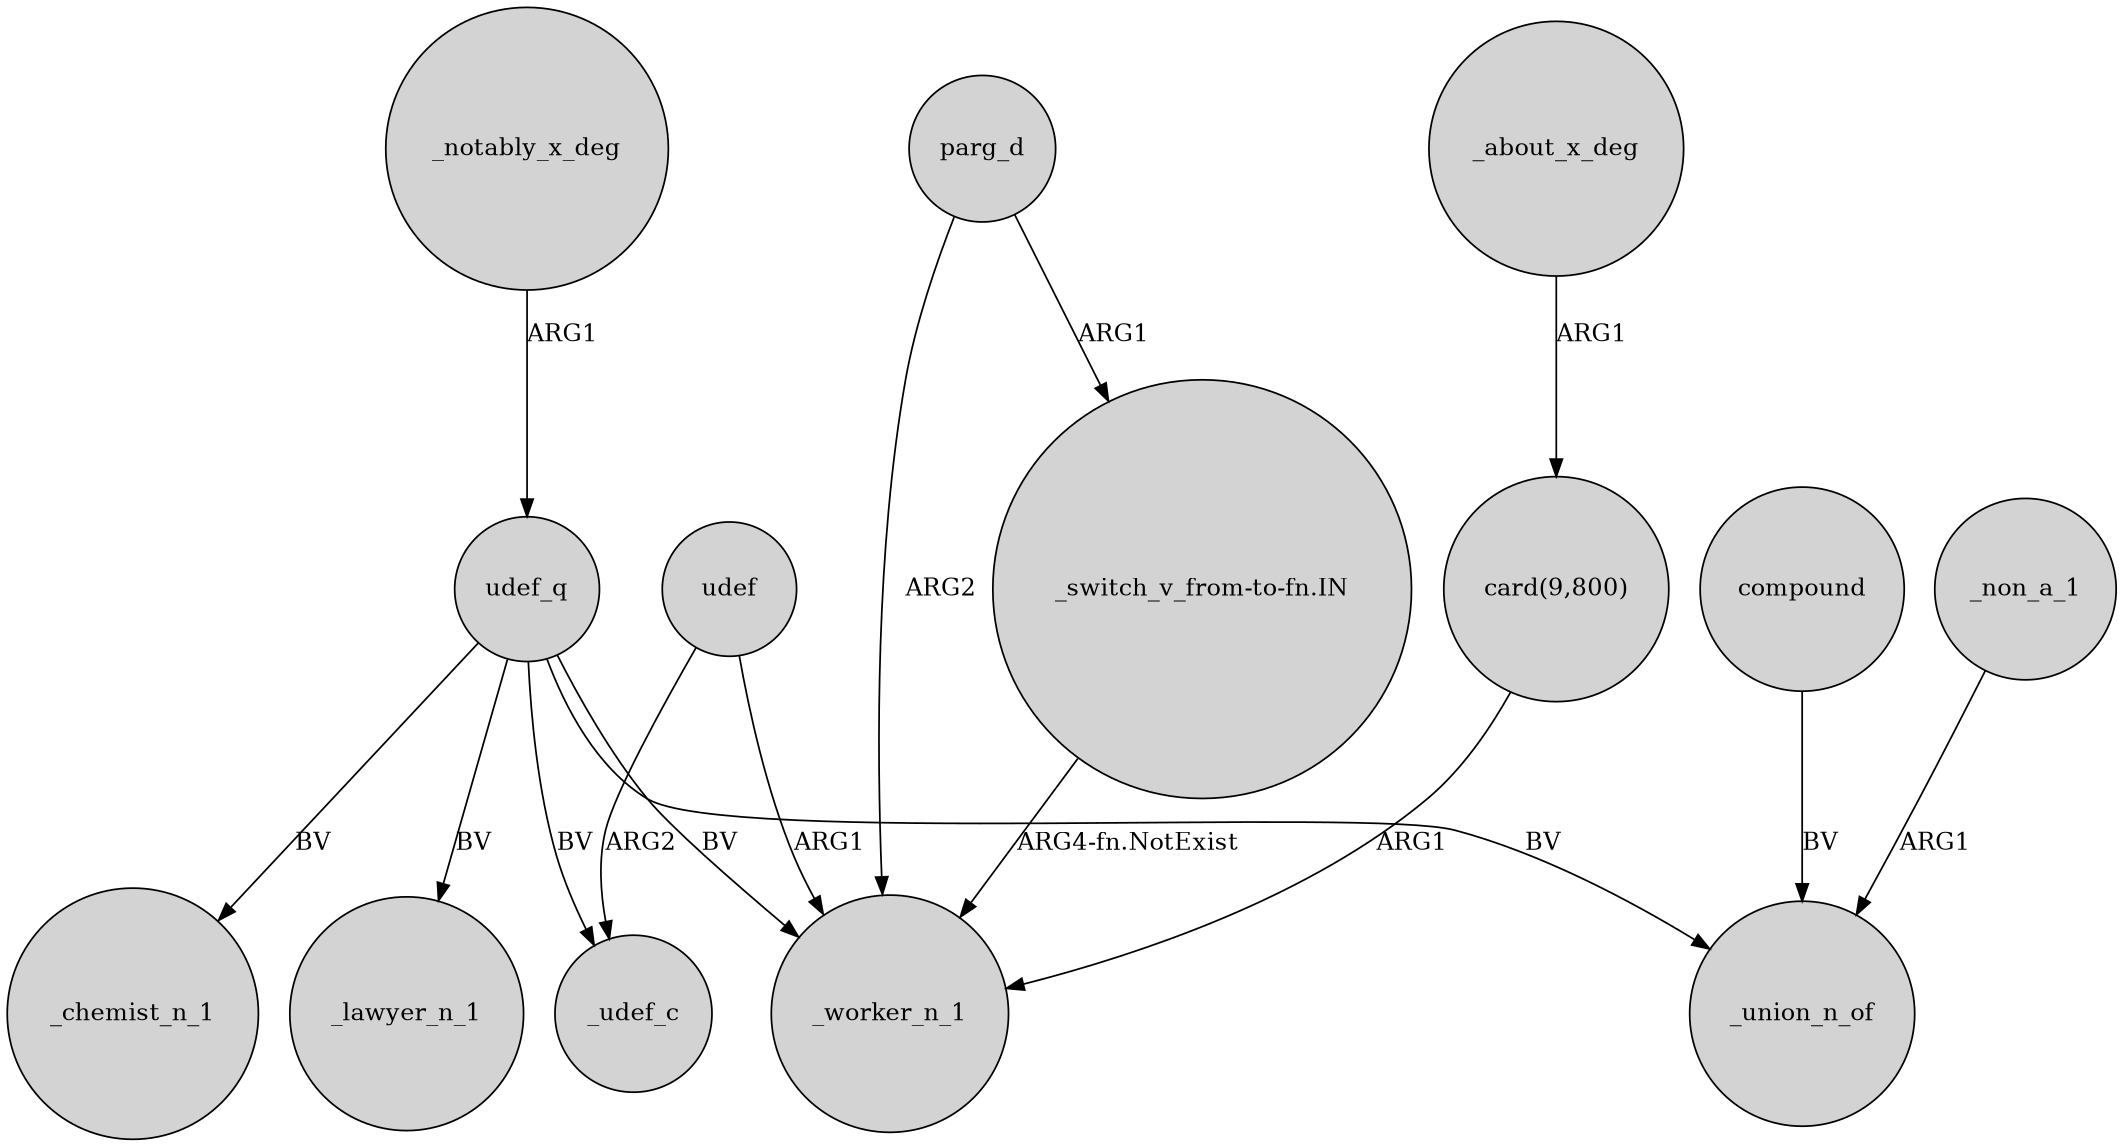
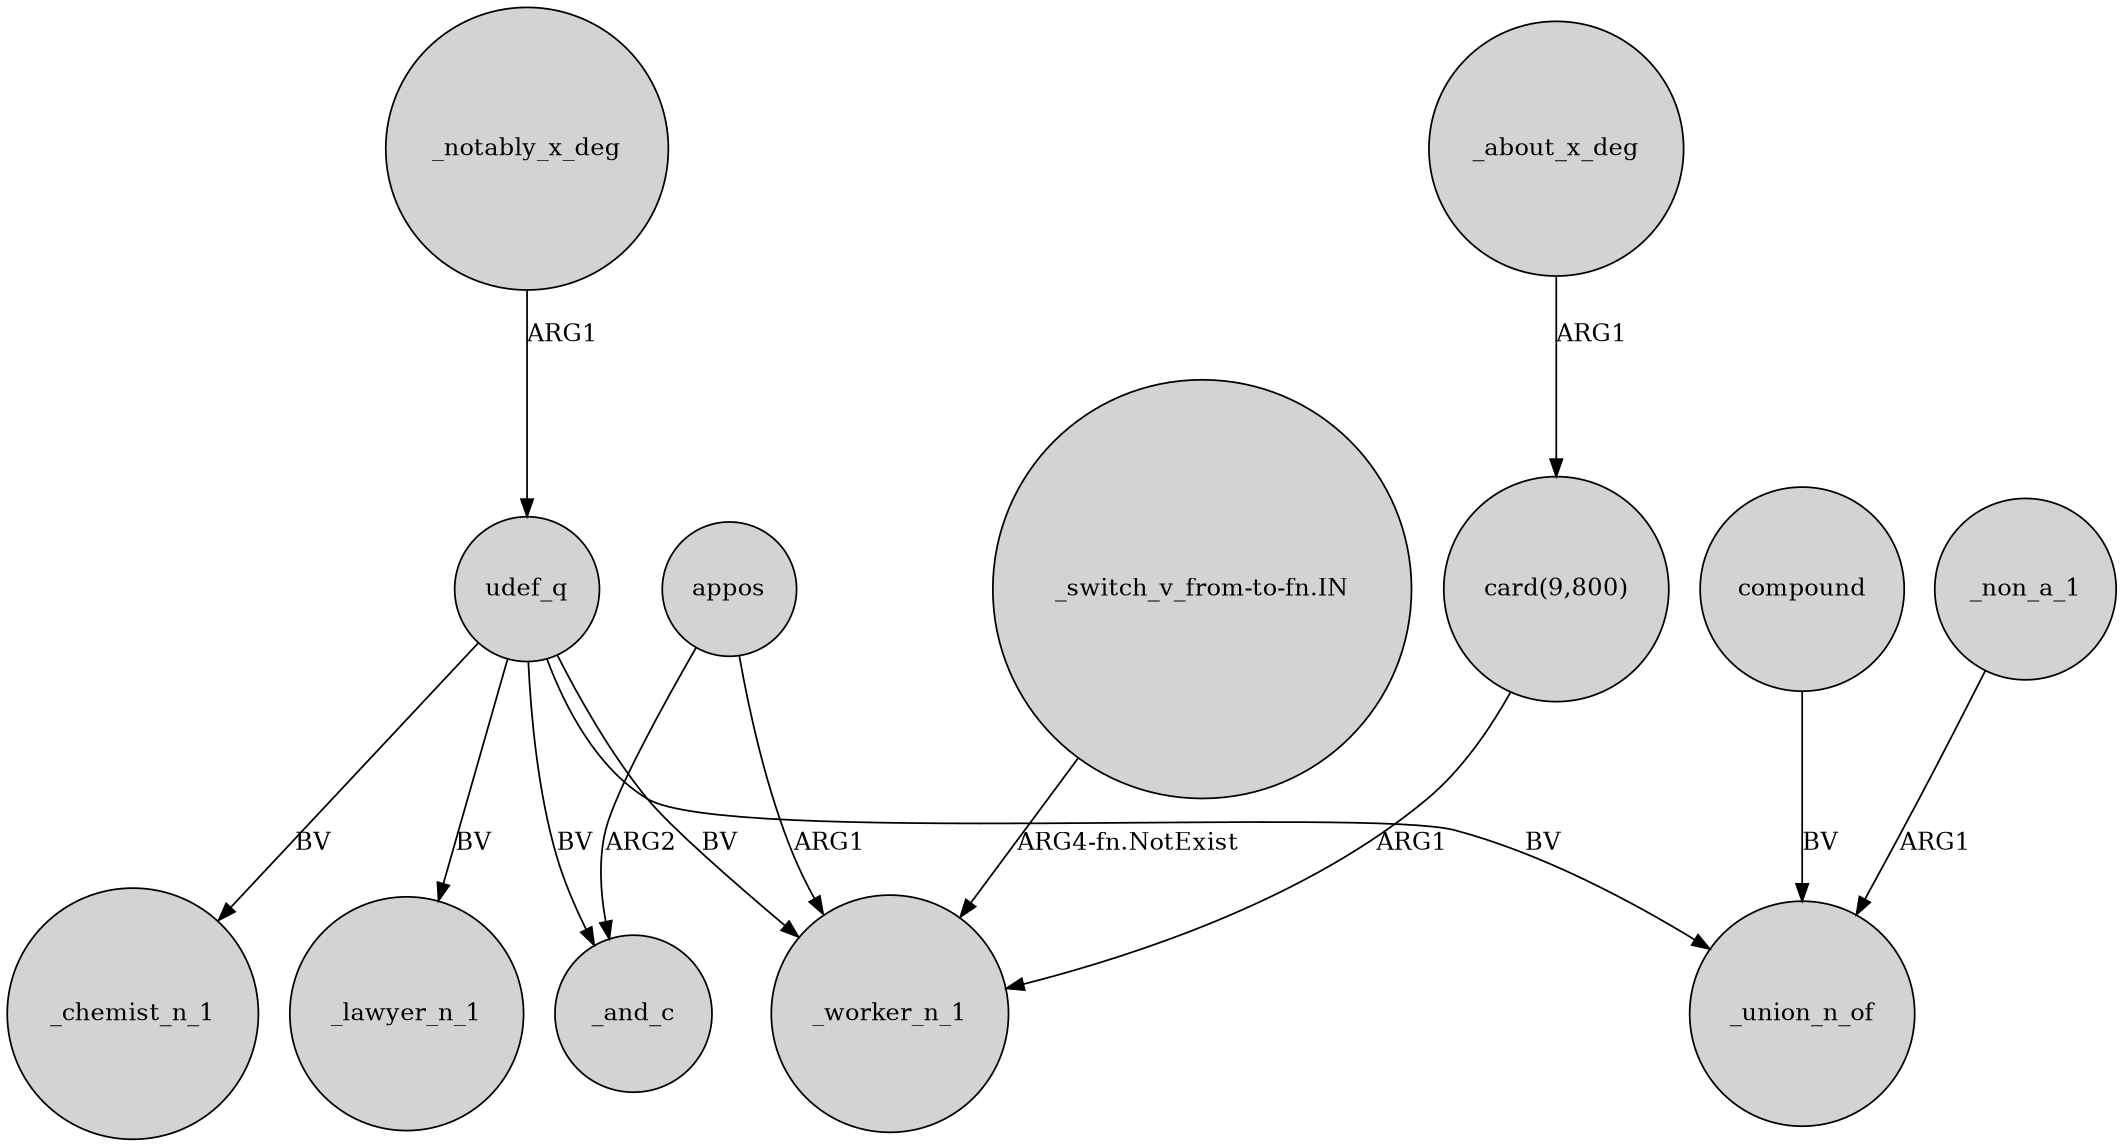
node "parg_d": removed
node "udef": label "udef" -> "appos"
node "_udef_c": label "_udef_c" -> "_and_c"
